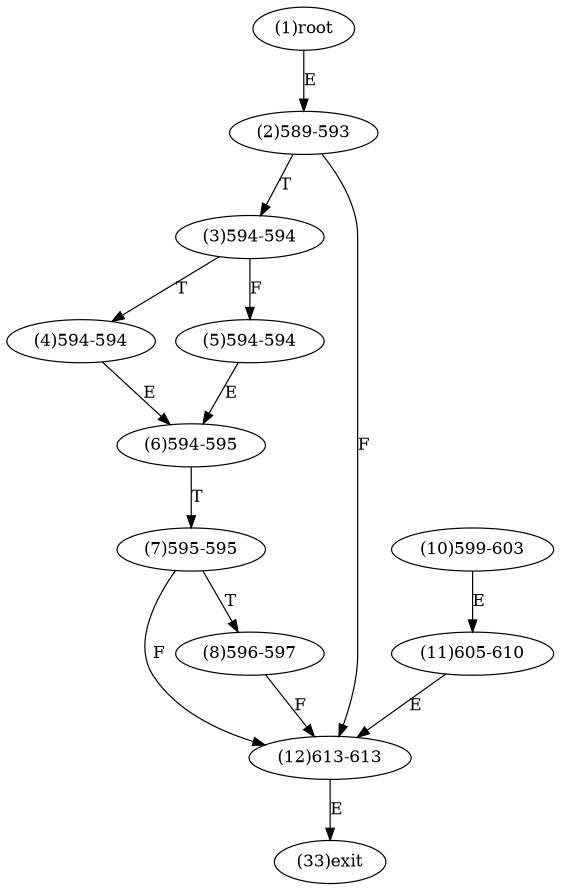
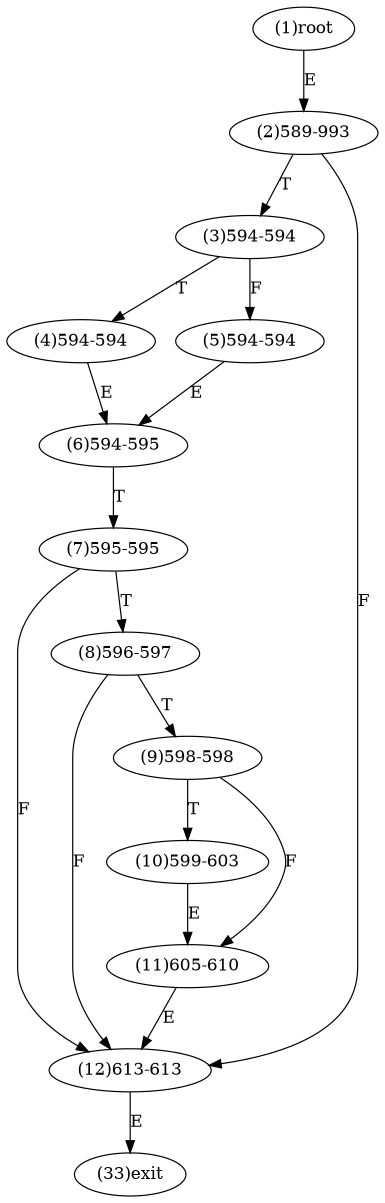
node "(2)589-593": label "(2)589-593" -> "(2)589-993"
node "(9)598-598": added
